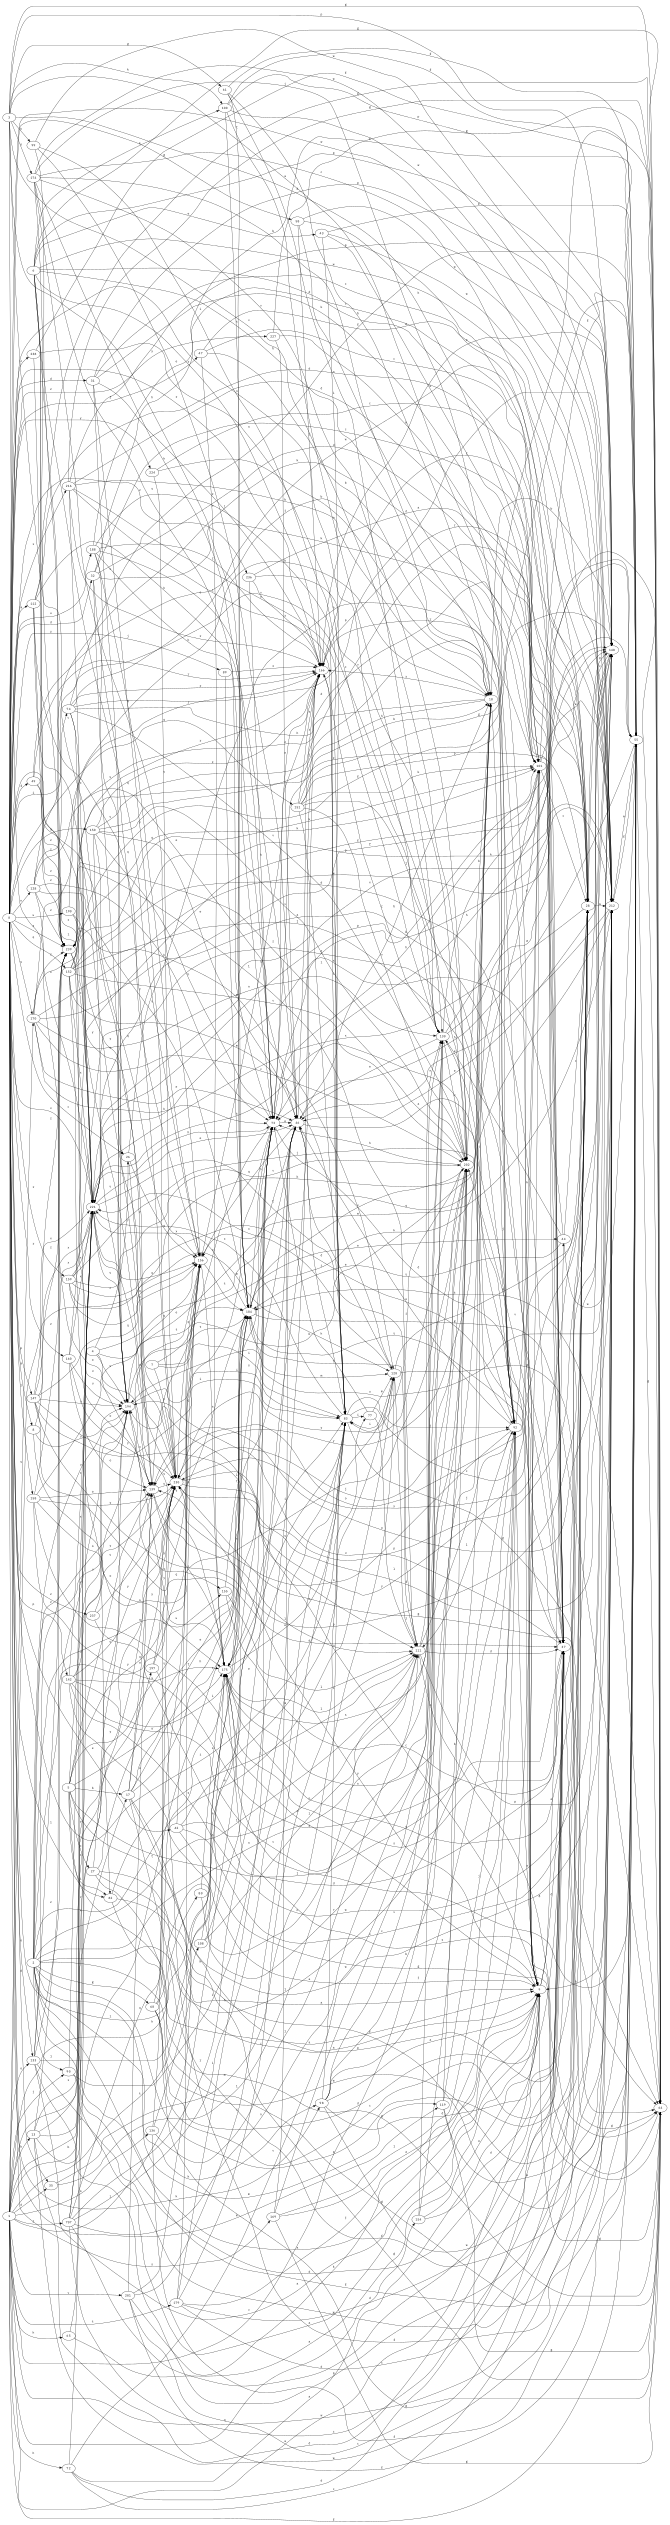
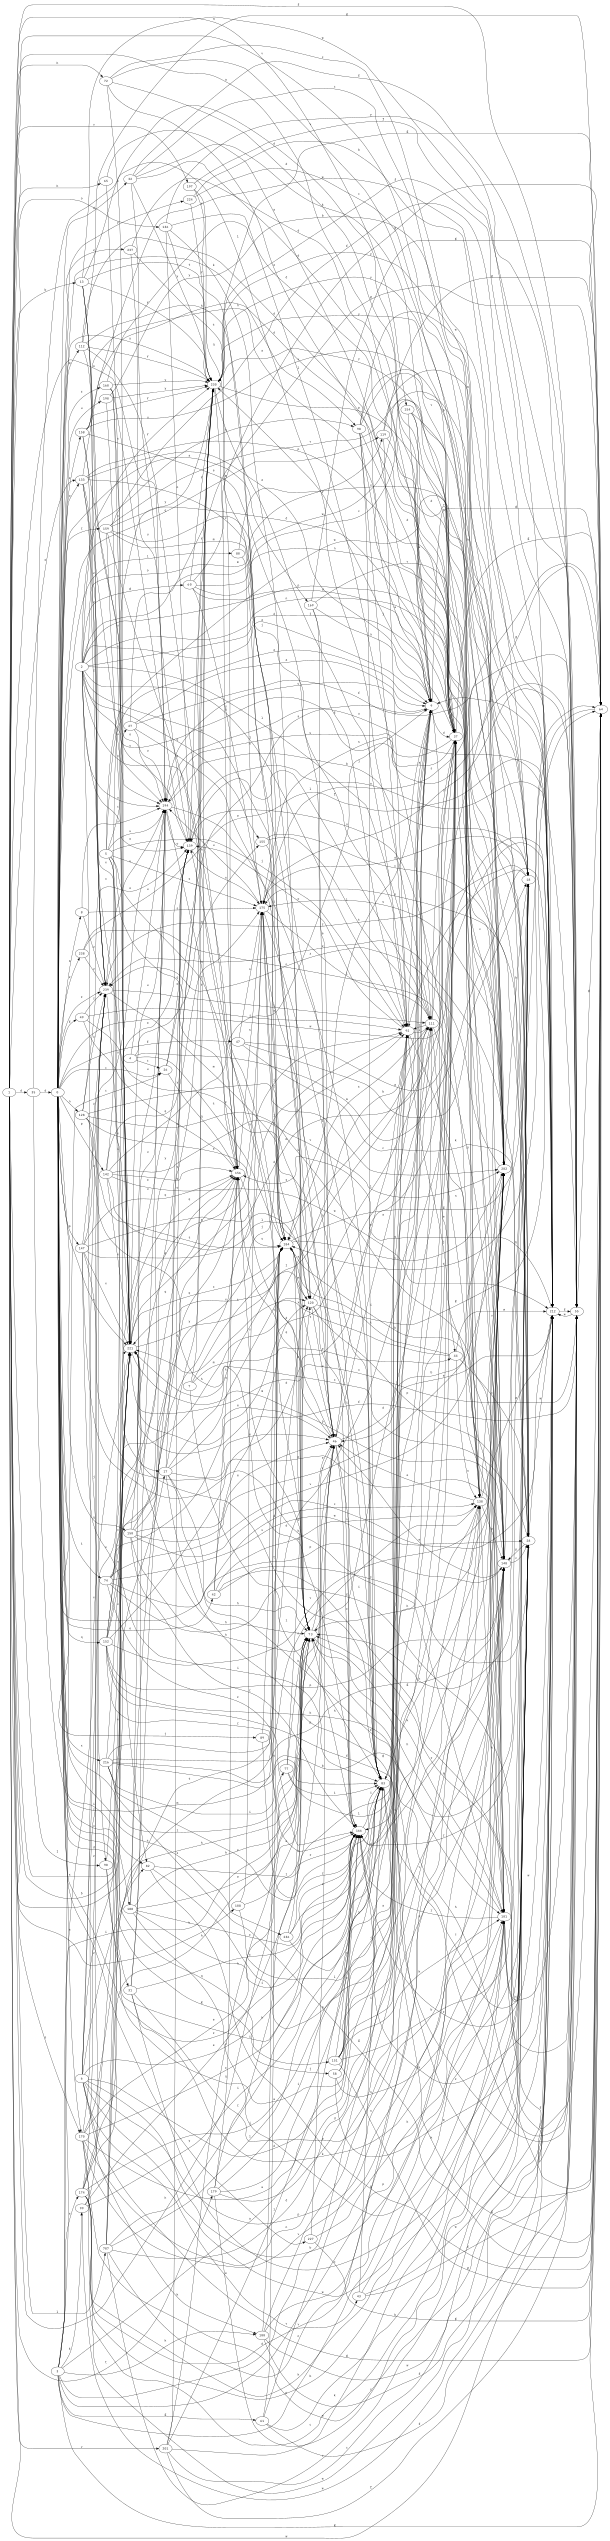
edge "83" -> "77": reversed
edge "0" -> "35": reversed
edge "5" -> "139": now "136" -> "139"
